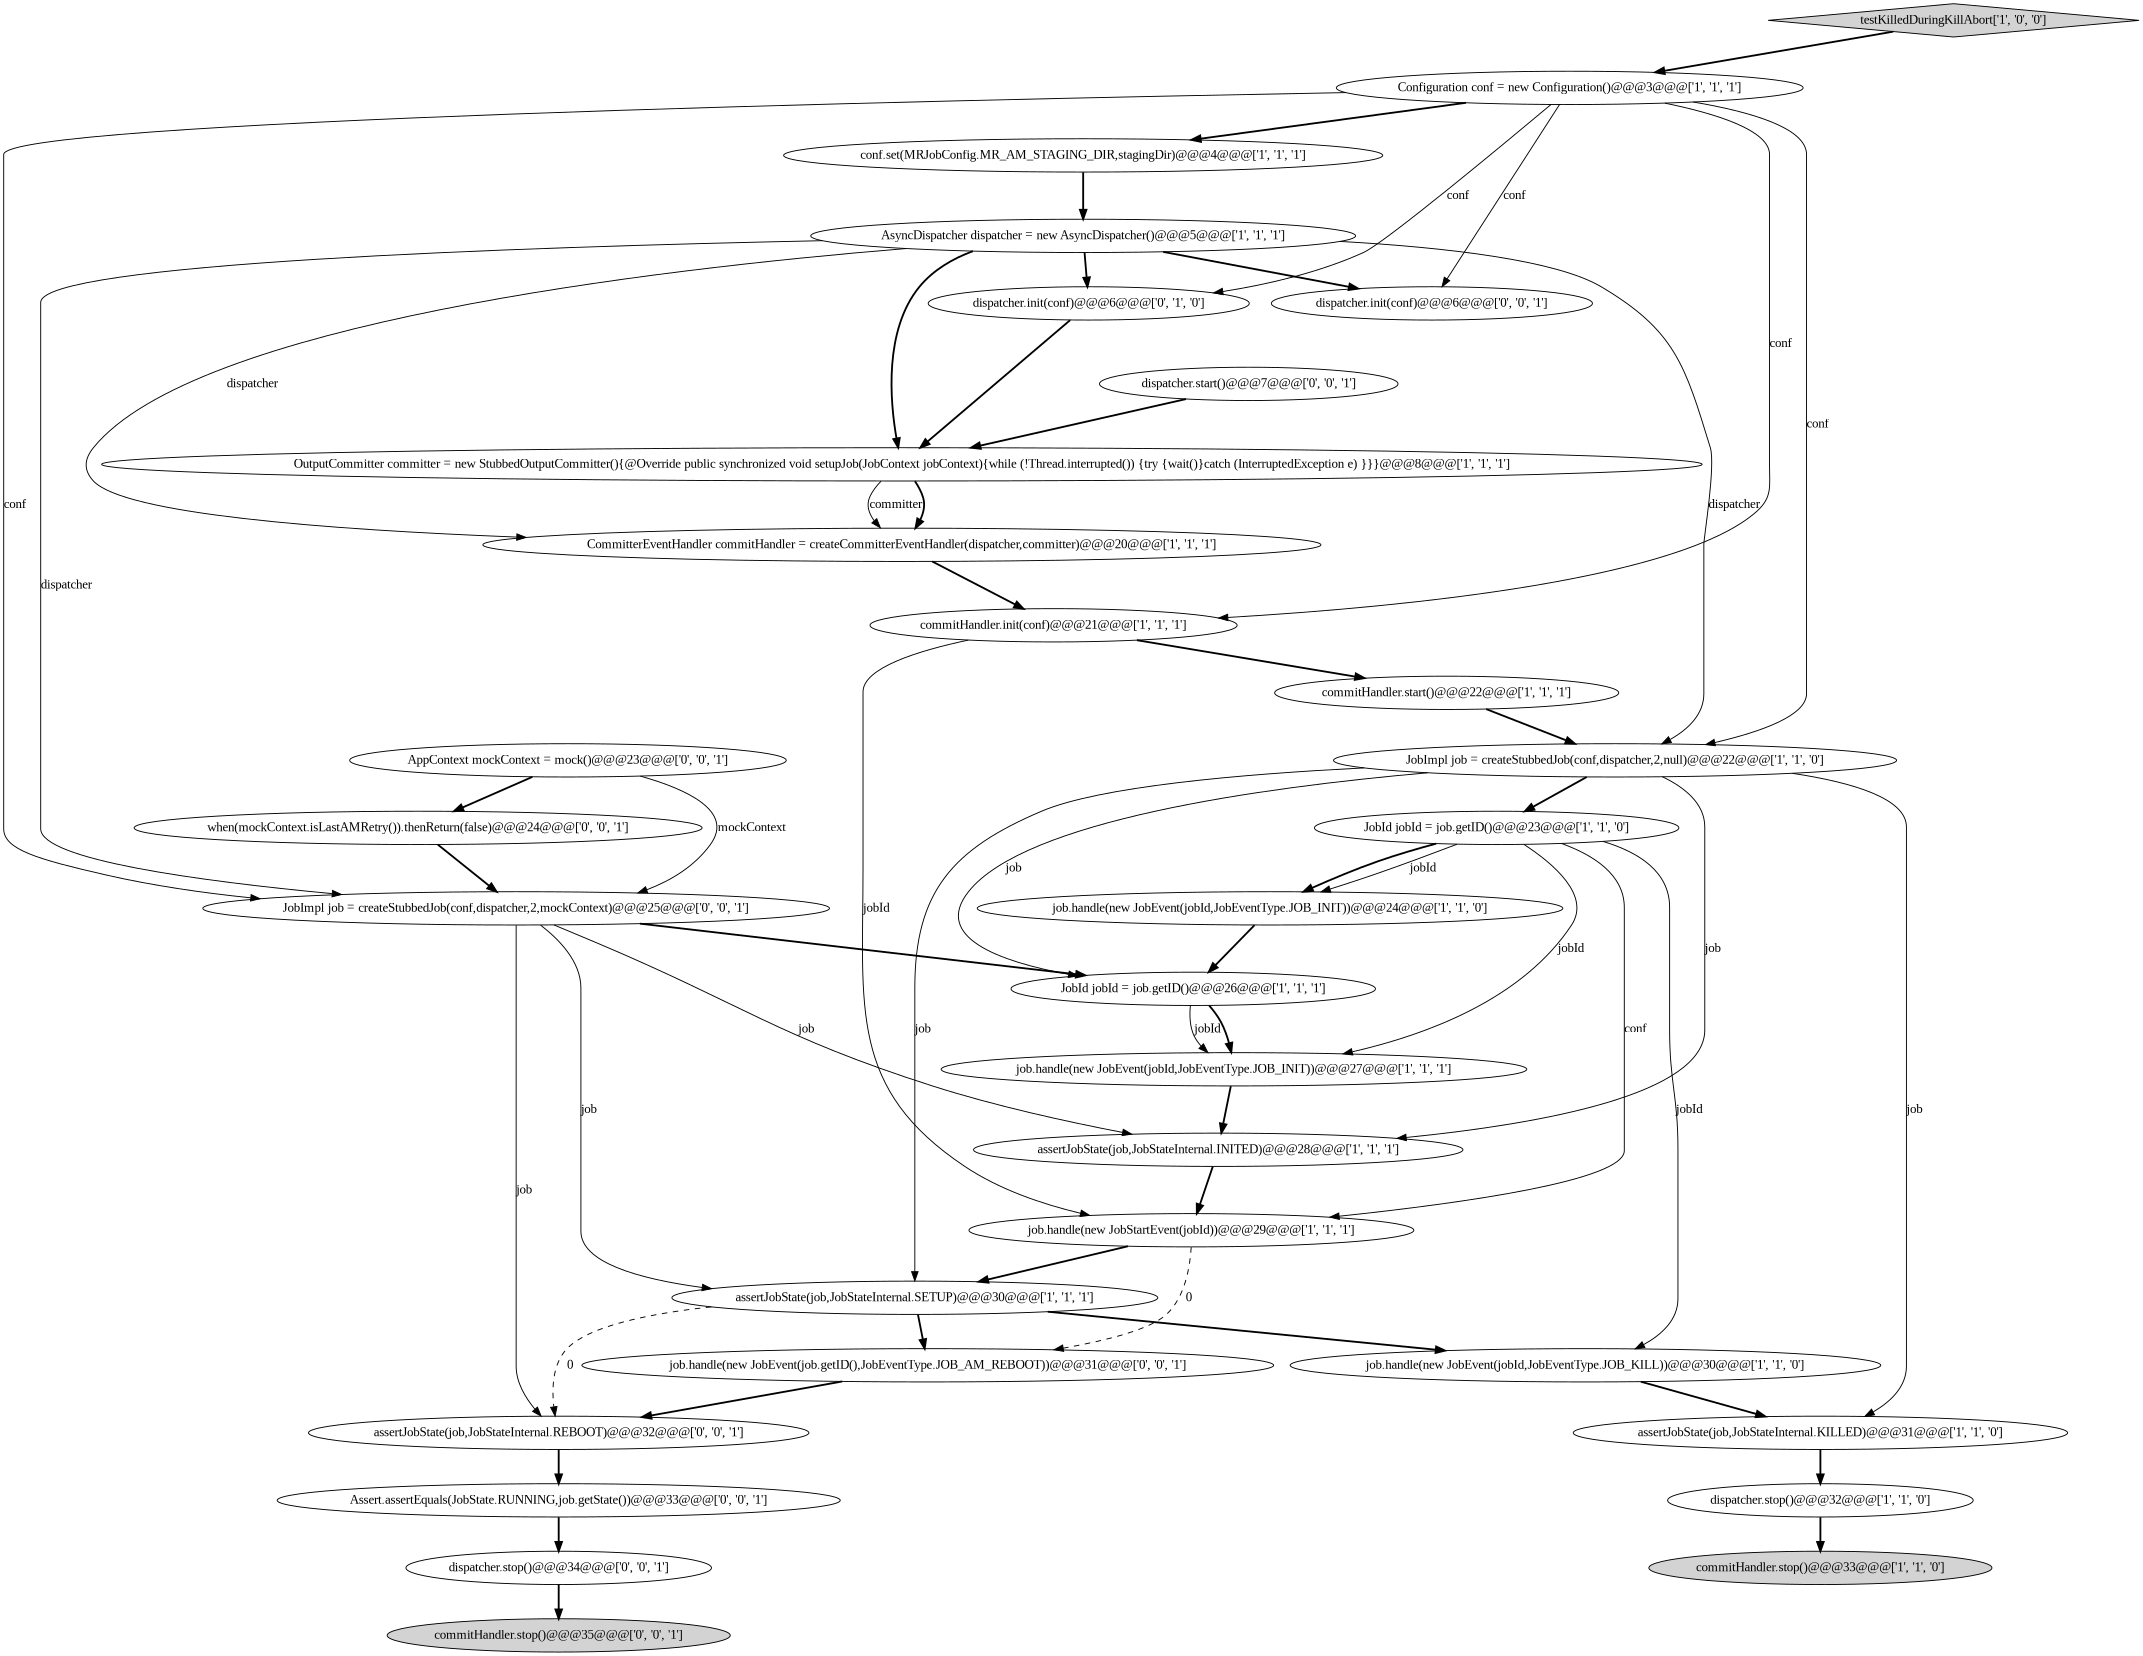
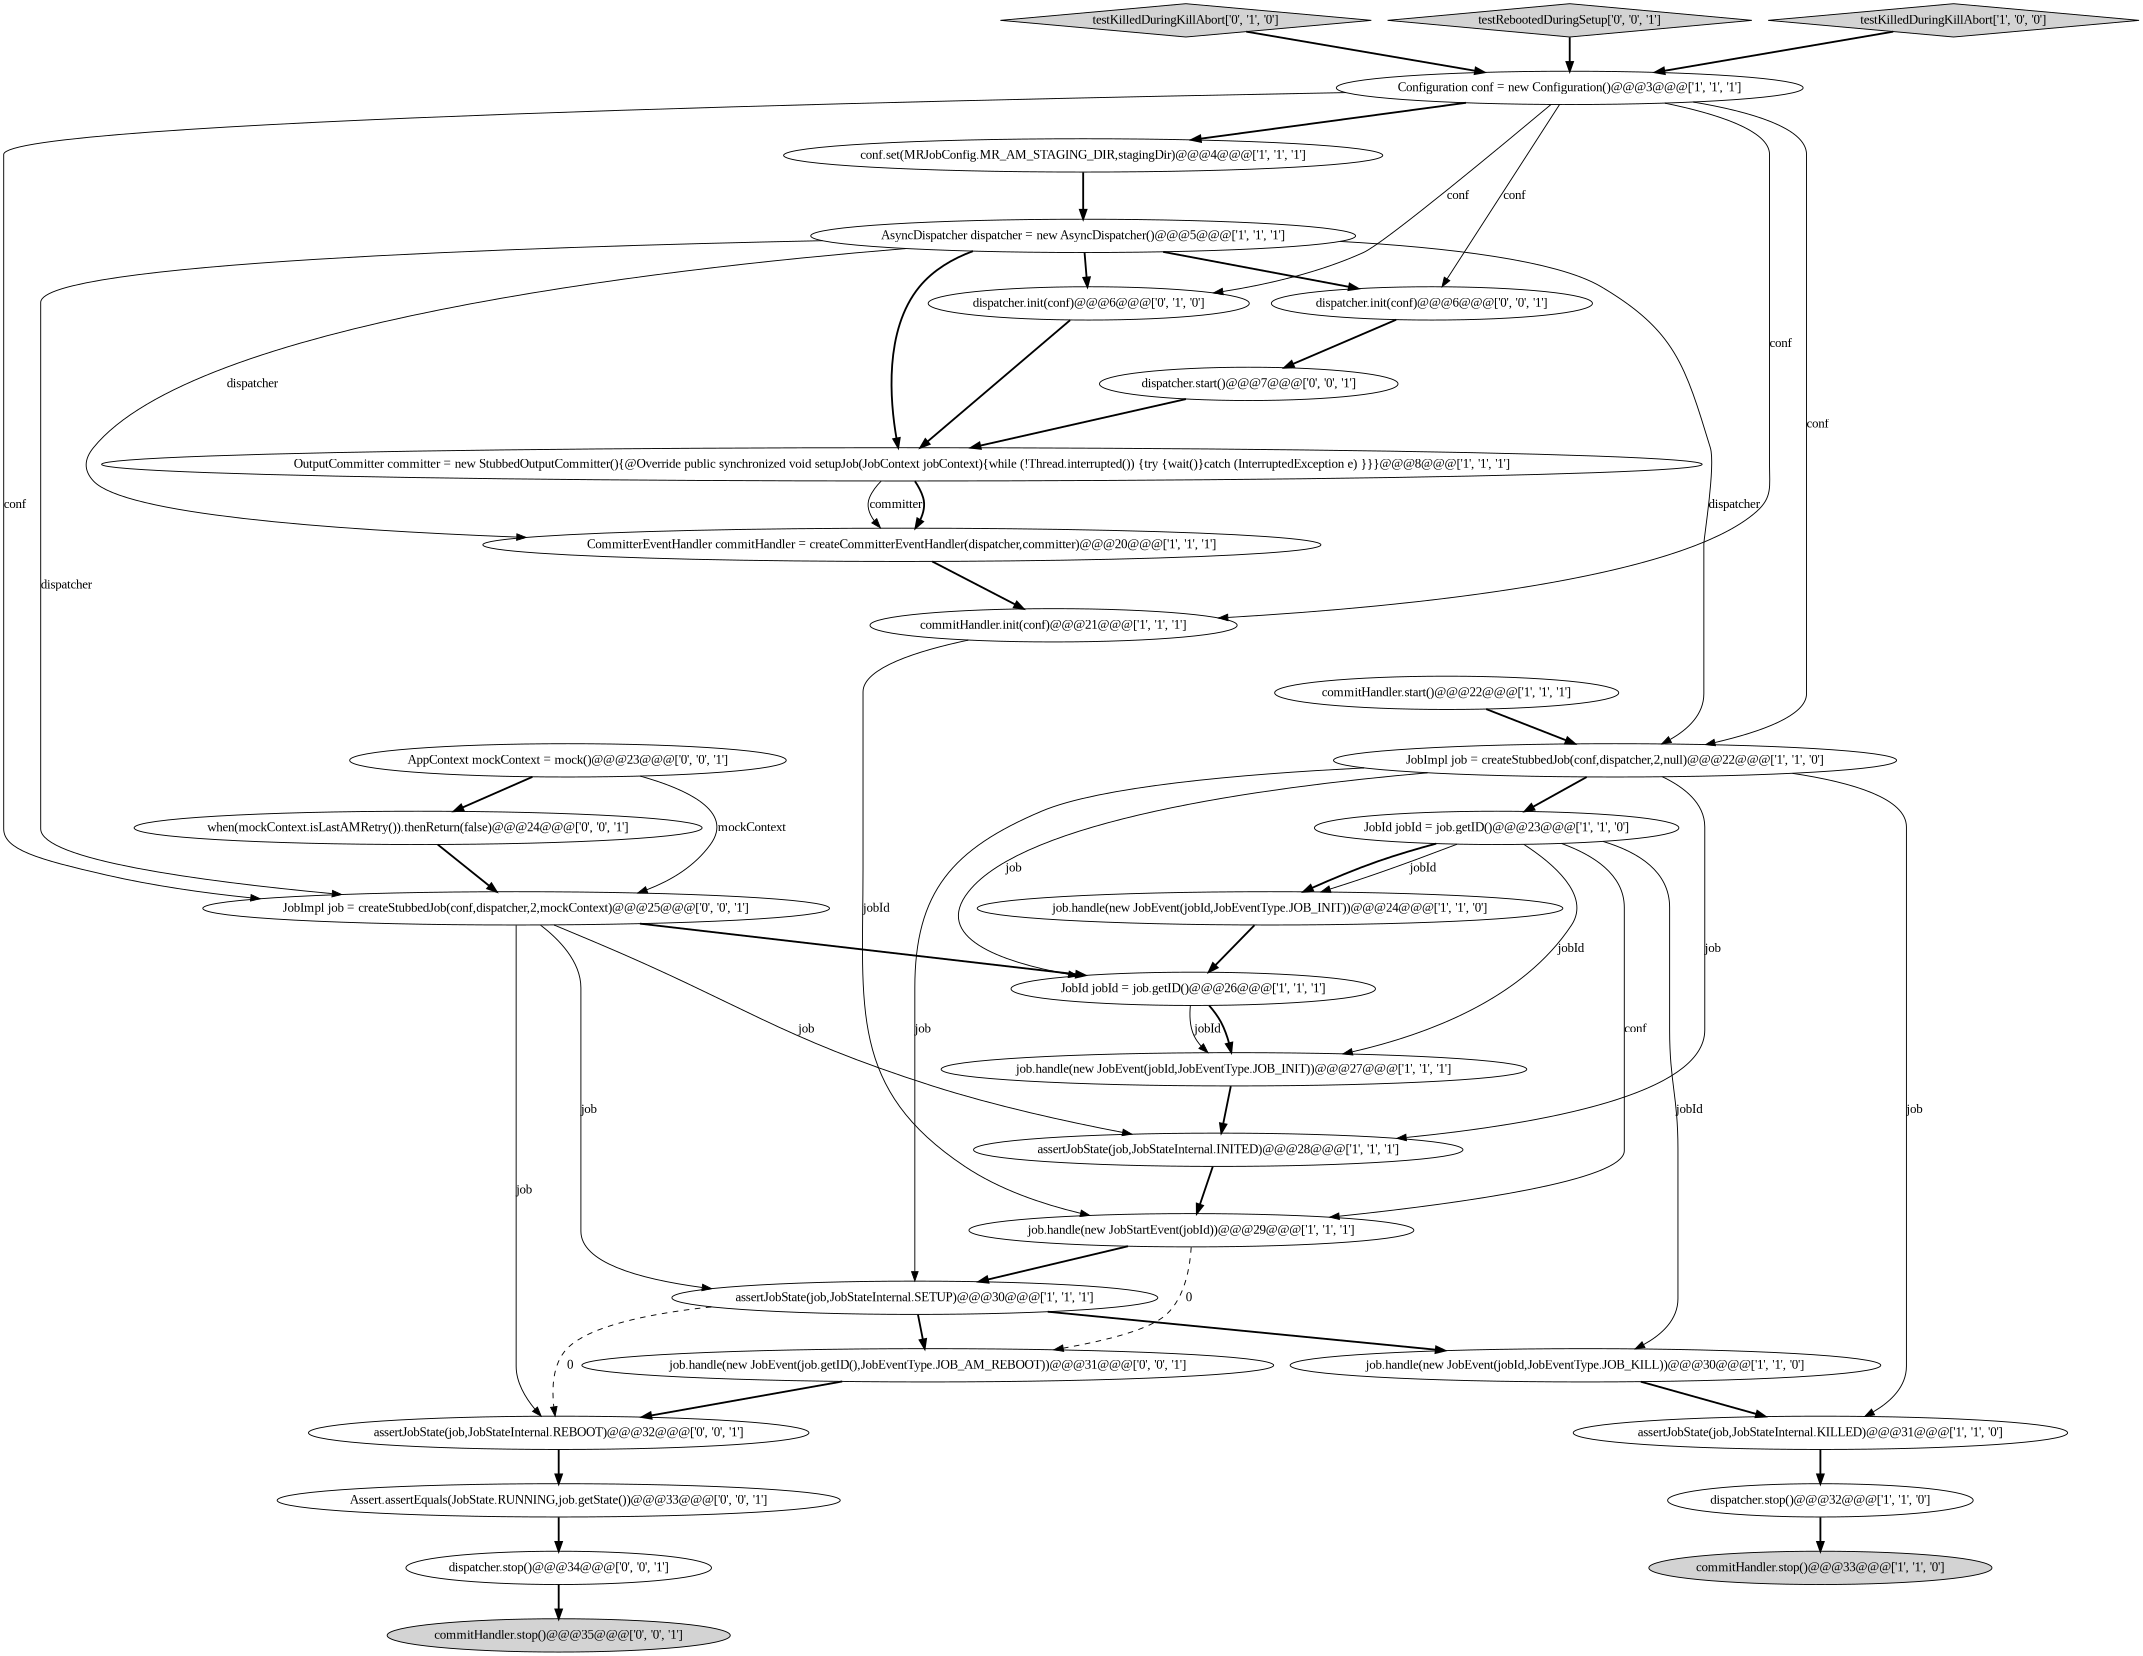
node "testKilledDuringKillAbort['0', '1', '0']": added
node "testRebootedDuringSetup['0', '0', '1']": added
edge "dispatcher.init(conf)@@@6@@@['0', '0', '1']" -> "dispatcher.start()@@@7@@@['0', '0', '1']": added
edge "commitHandler.init(conf)@@@21@@@['1', '1', '1']" -> "commitHandler.start()@@@22@@@['1', '1', '1']": removed
